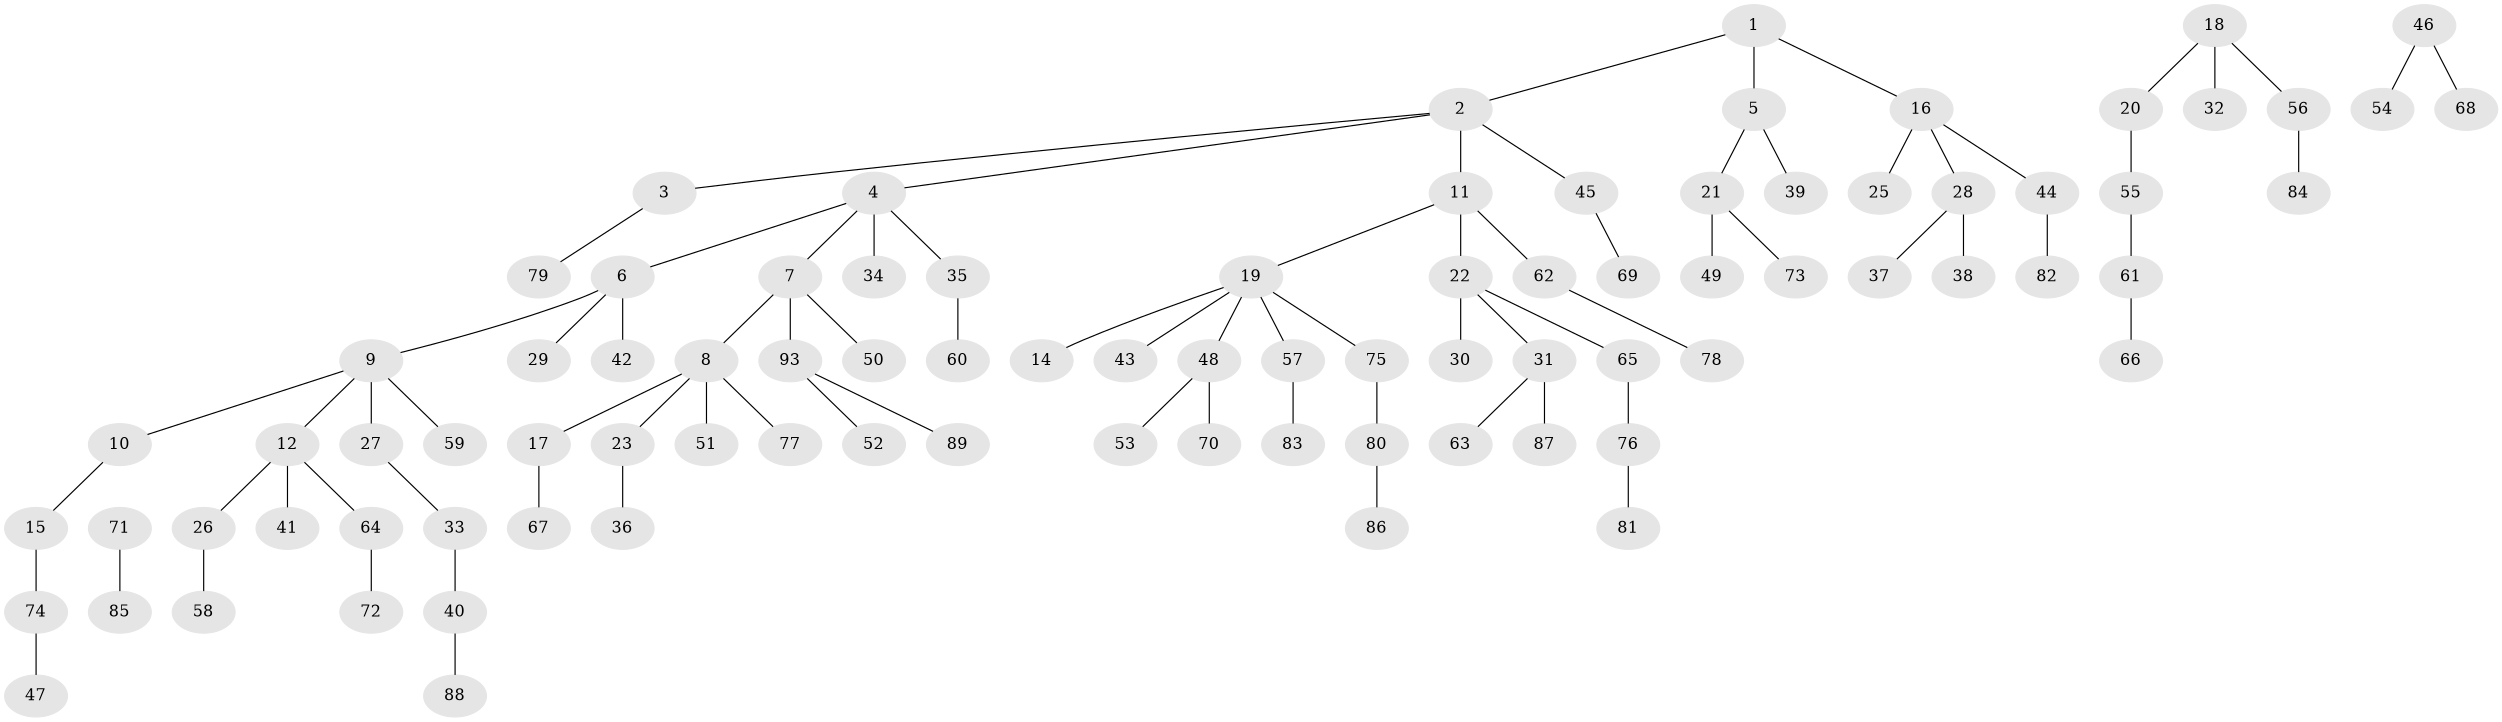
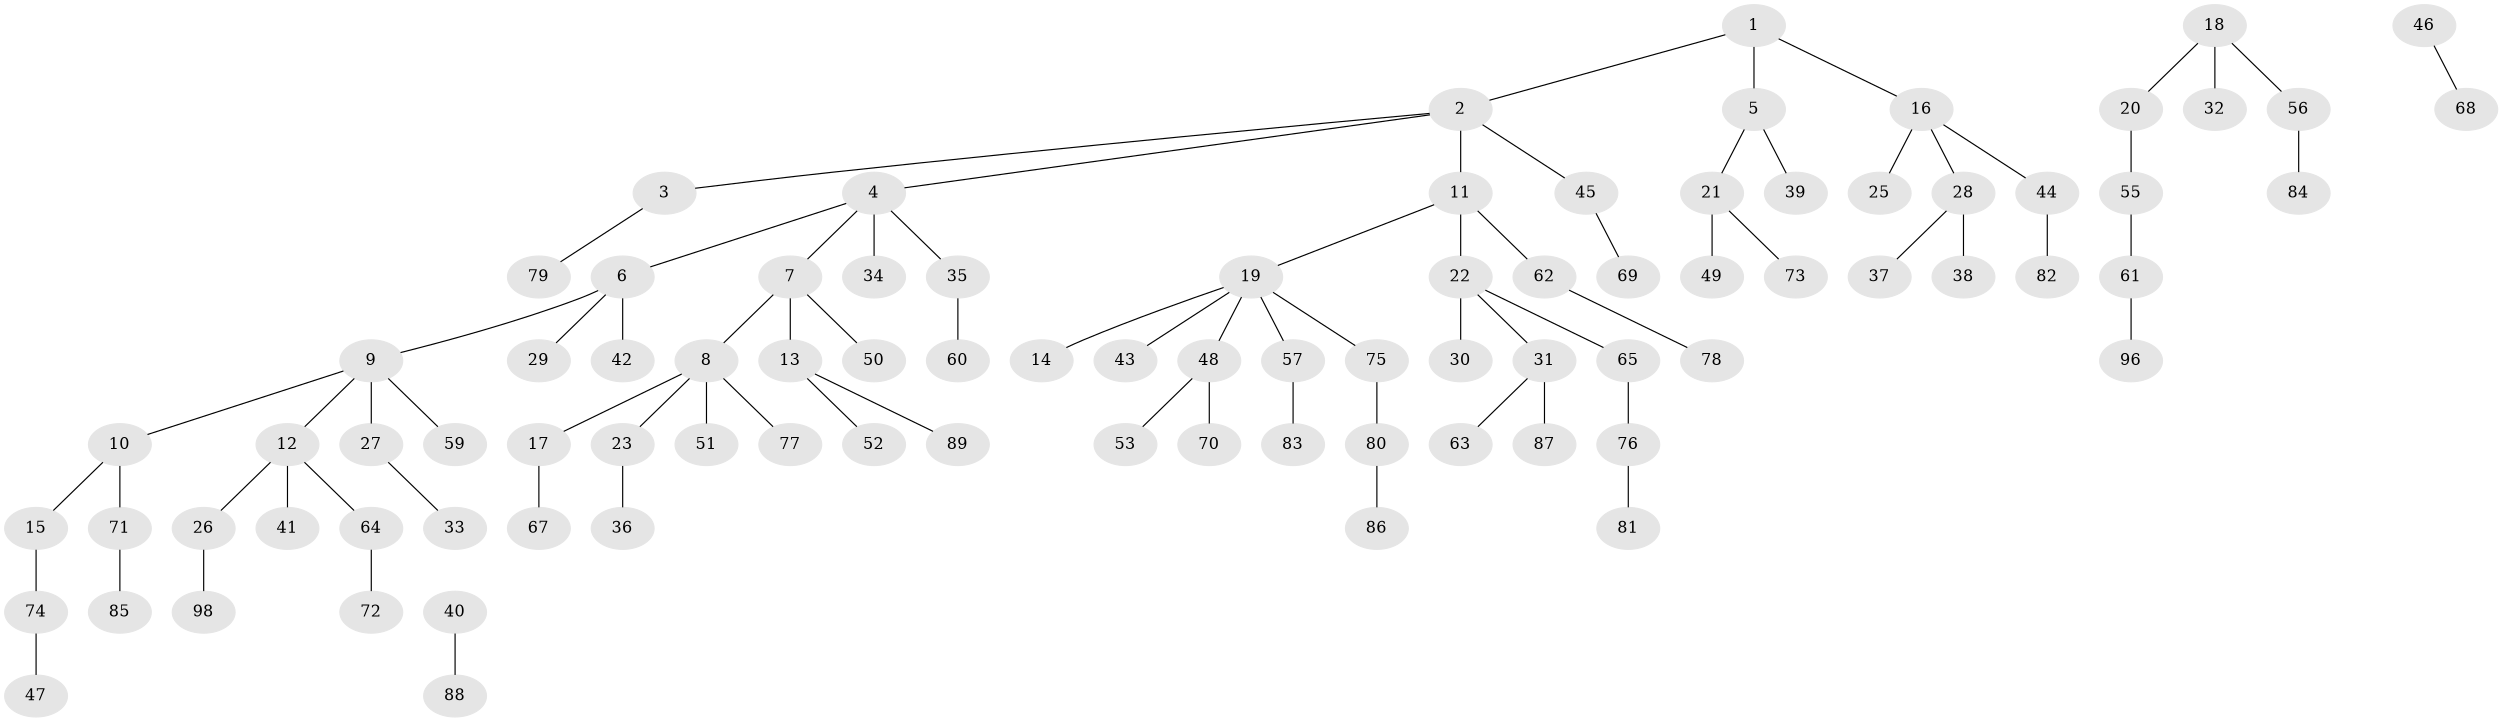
node "54": removed
node "93": label "93" -> "13"
node "66": label "66" -> "96"
edge "10" -- "71": added
edge "33" -- "40": removed
node "58": label "58" -> "98"
